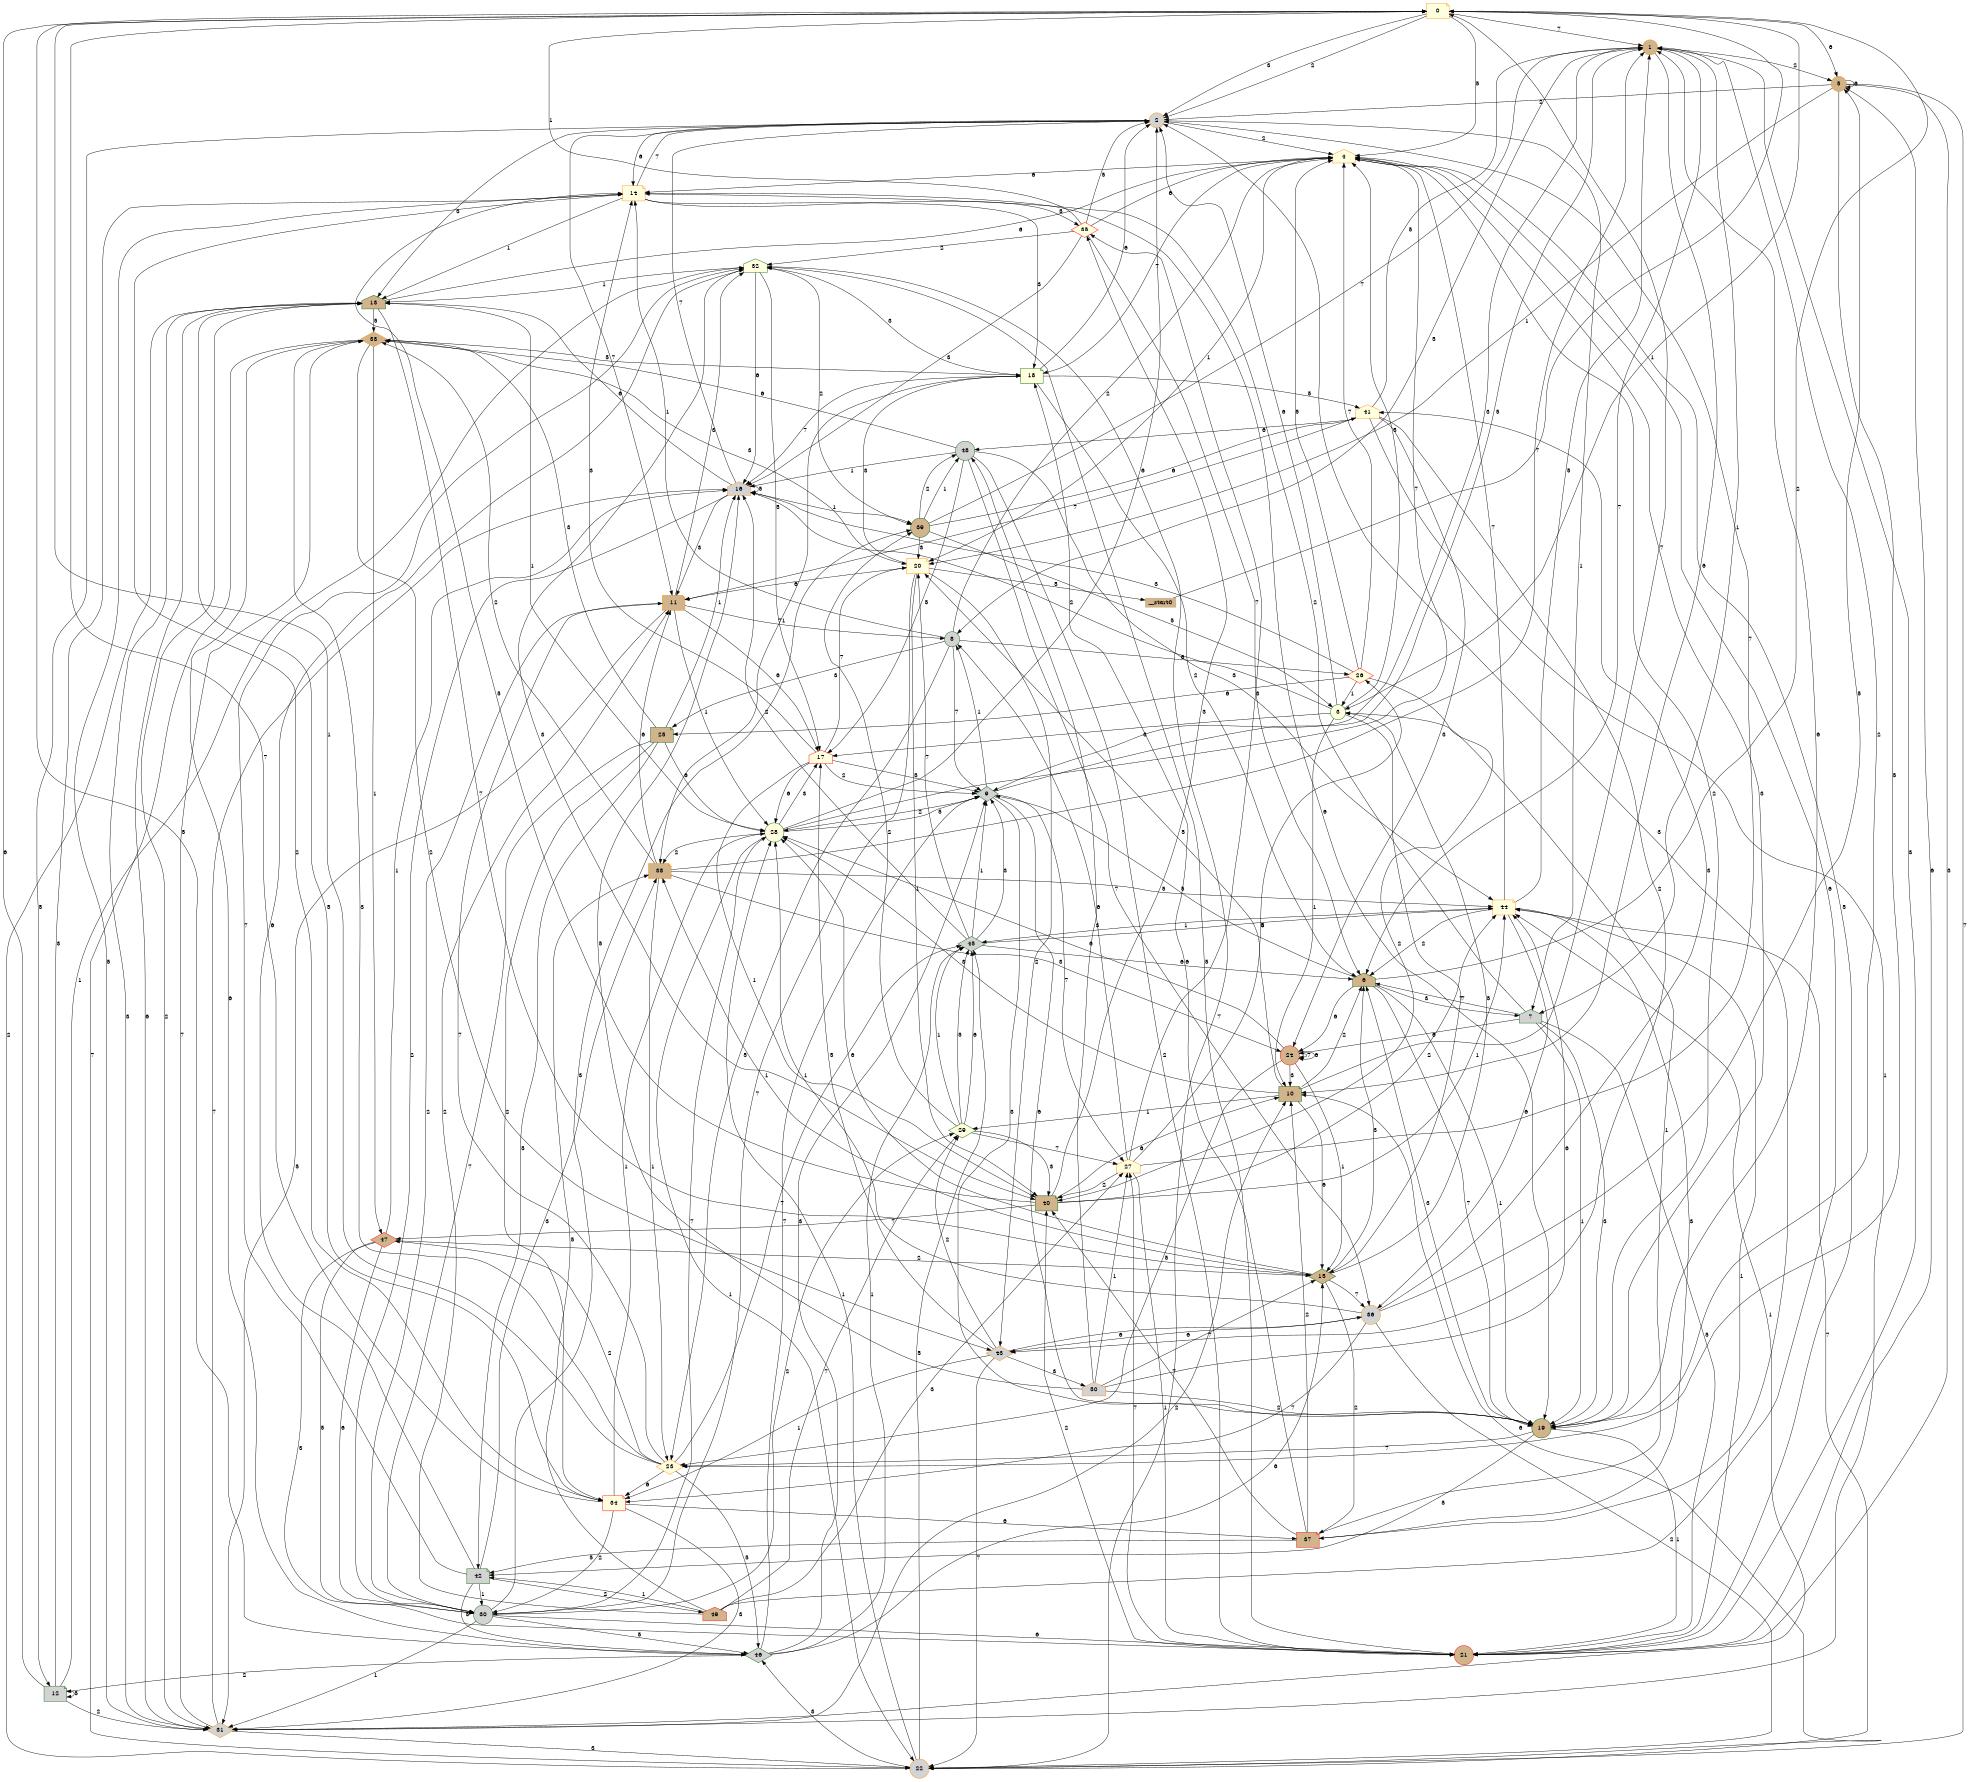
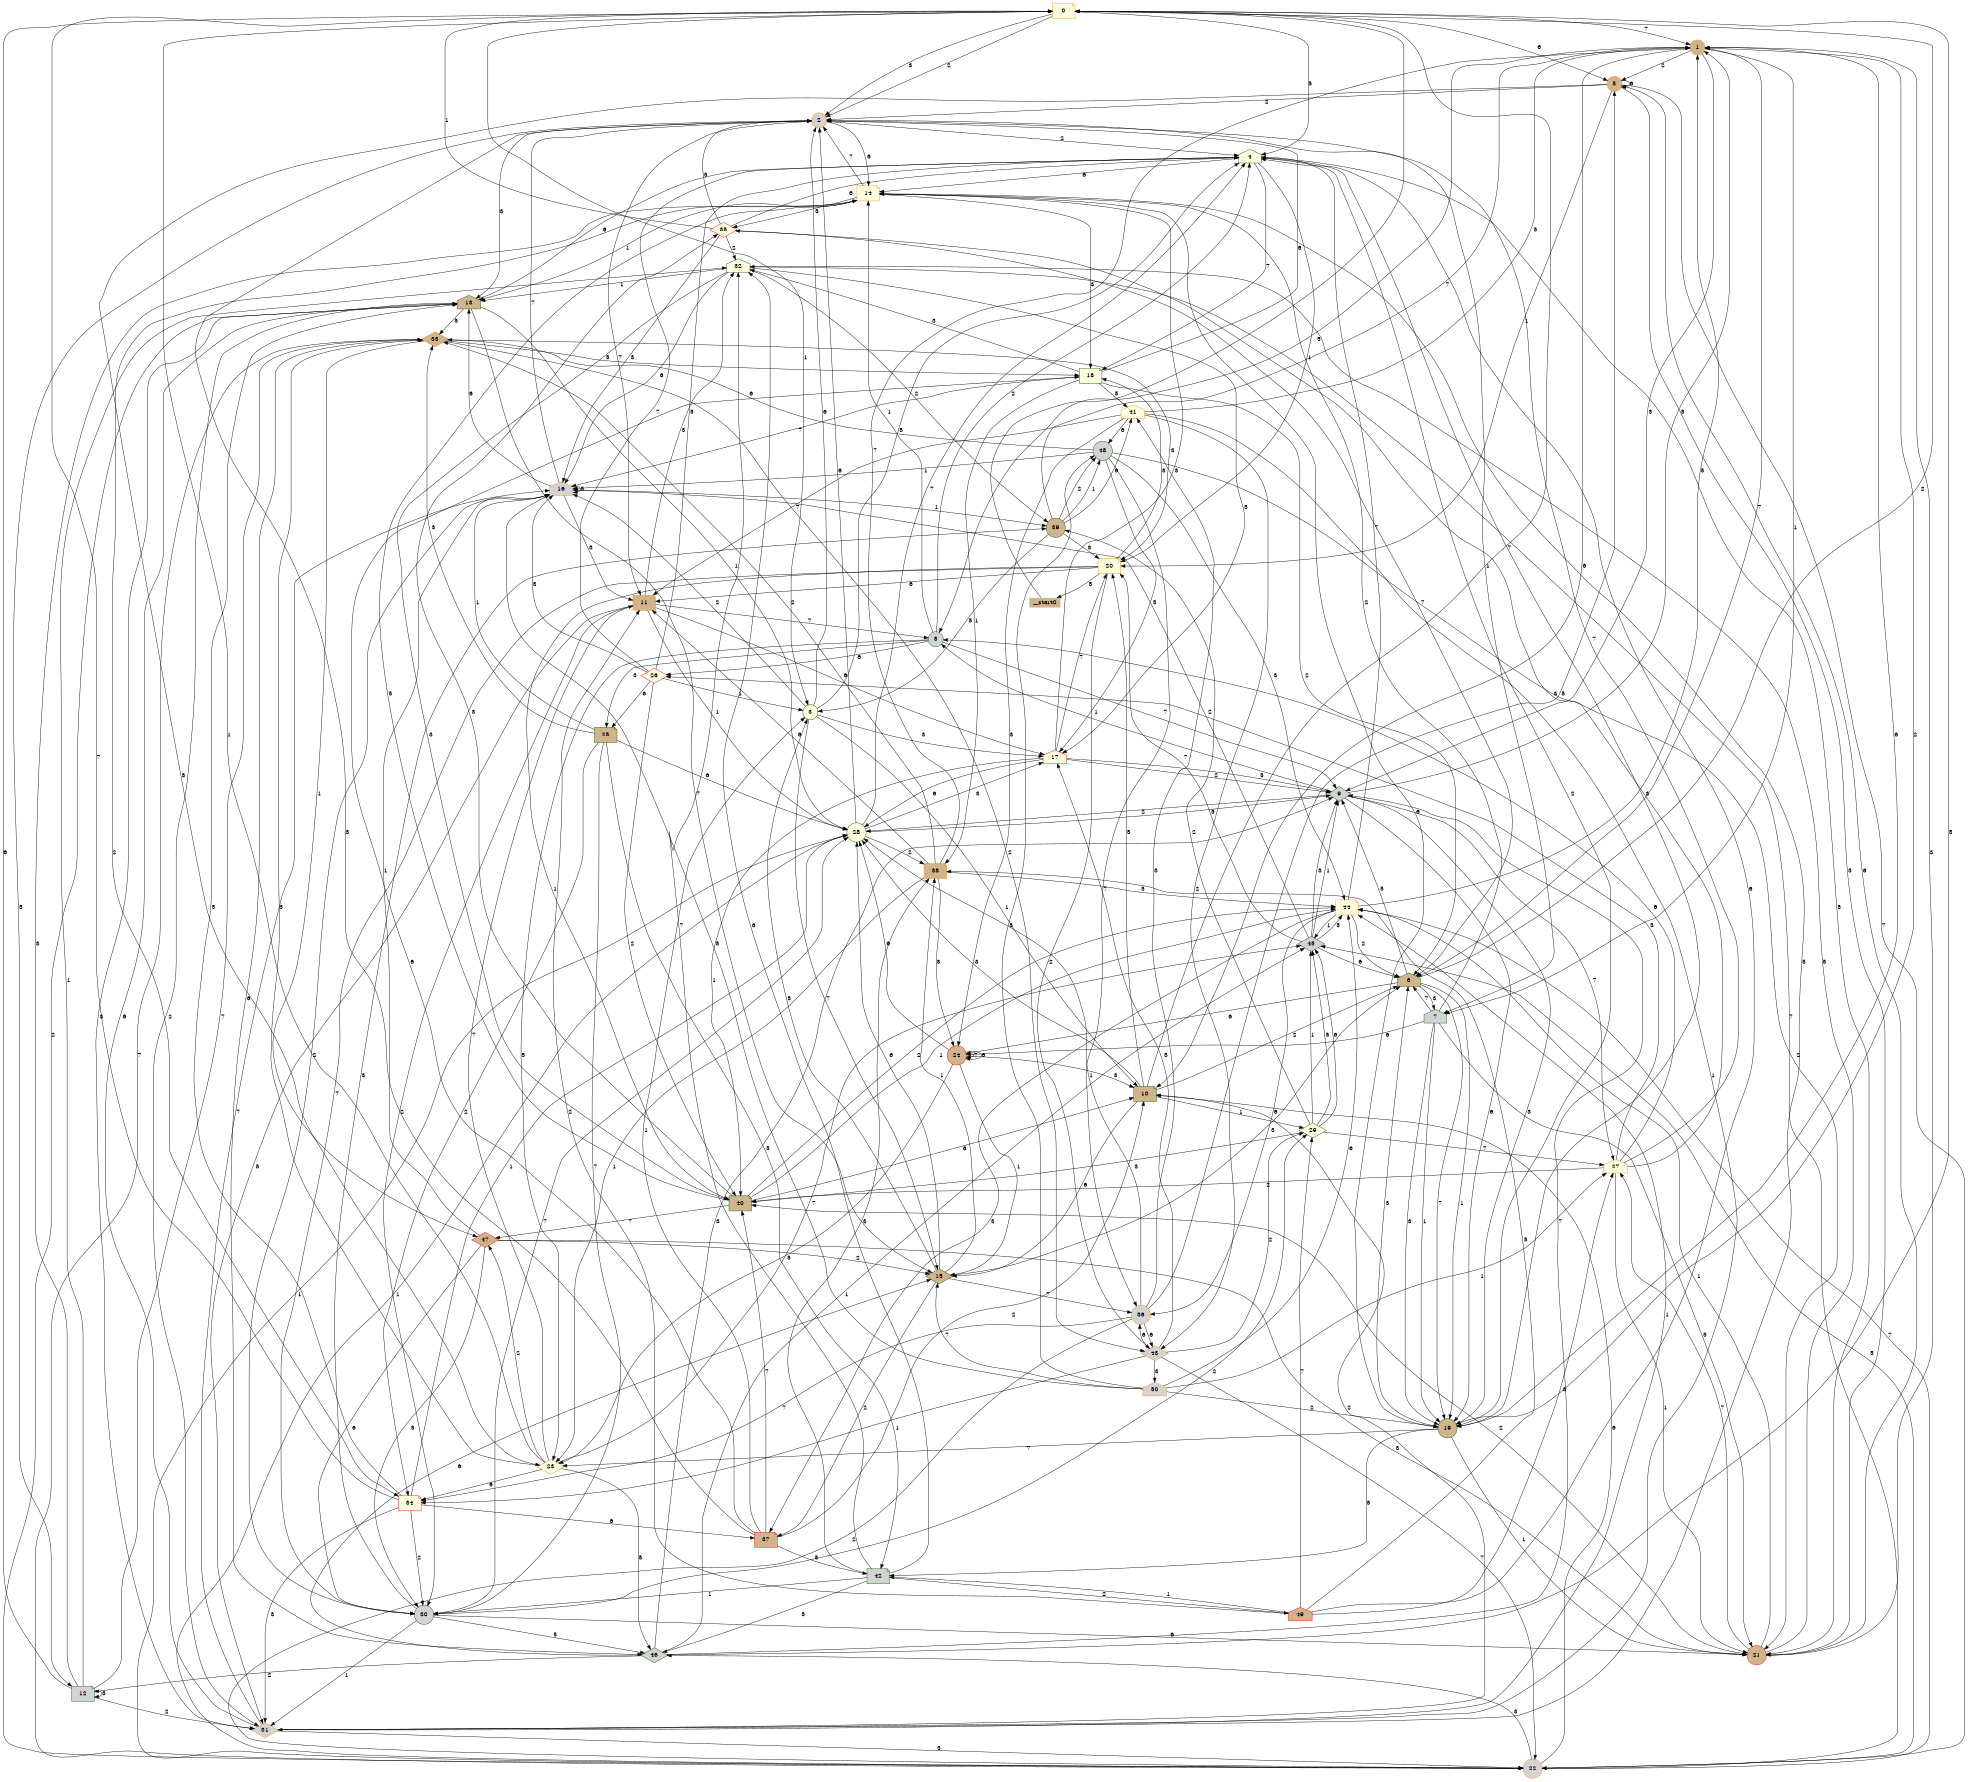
node "4": color darkorange -> darkgreen
edge "31" -> "33": now "12" -> "33"
